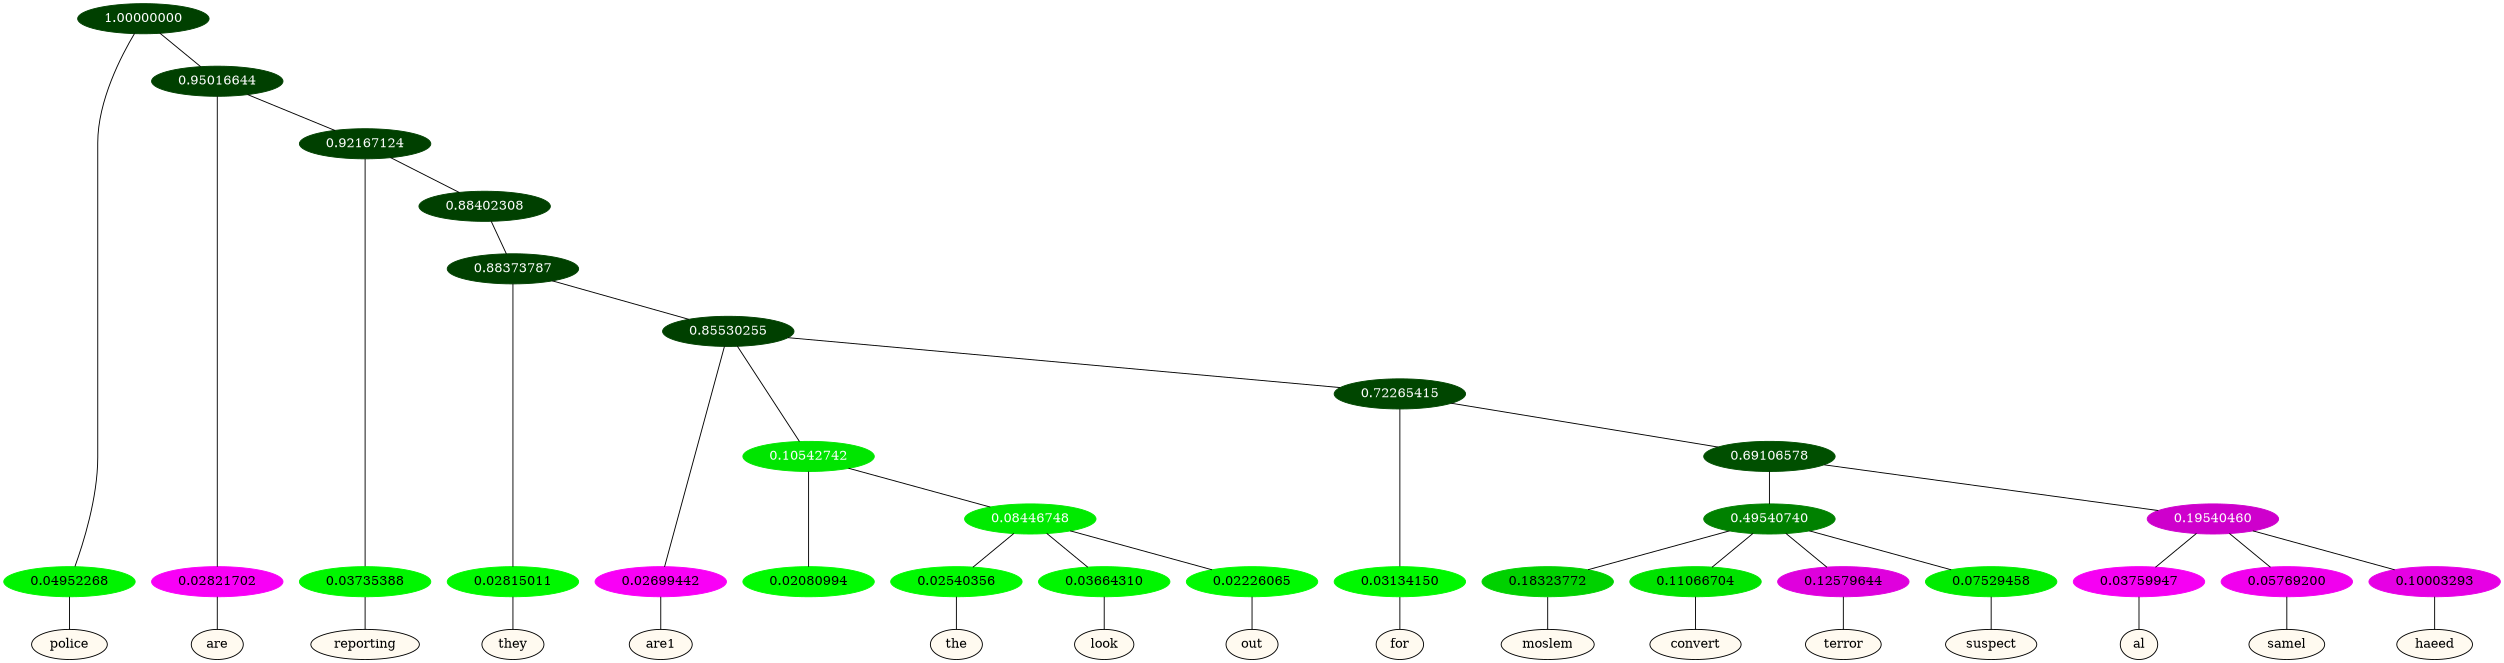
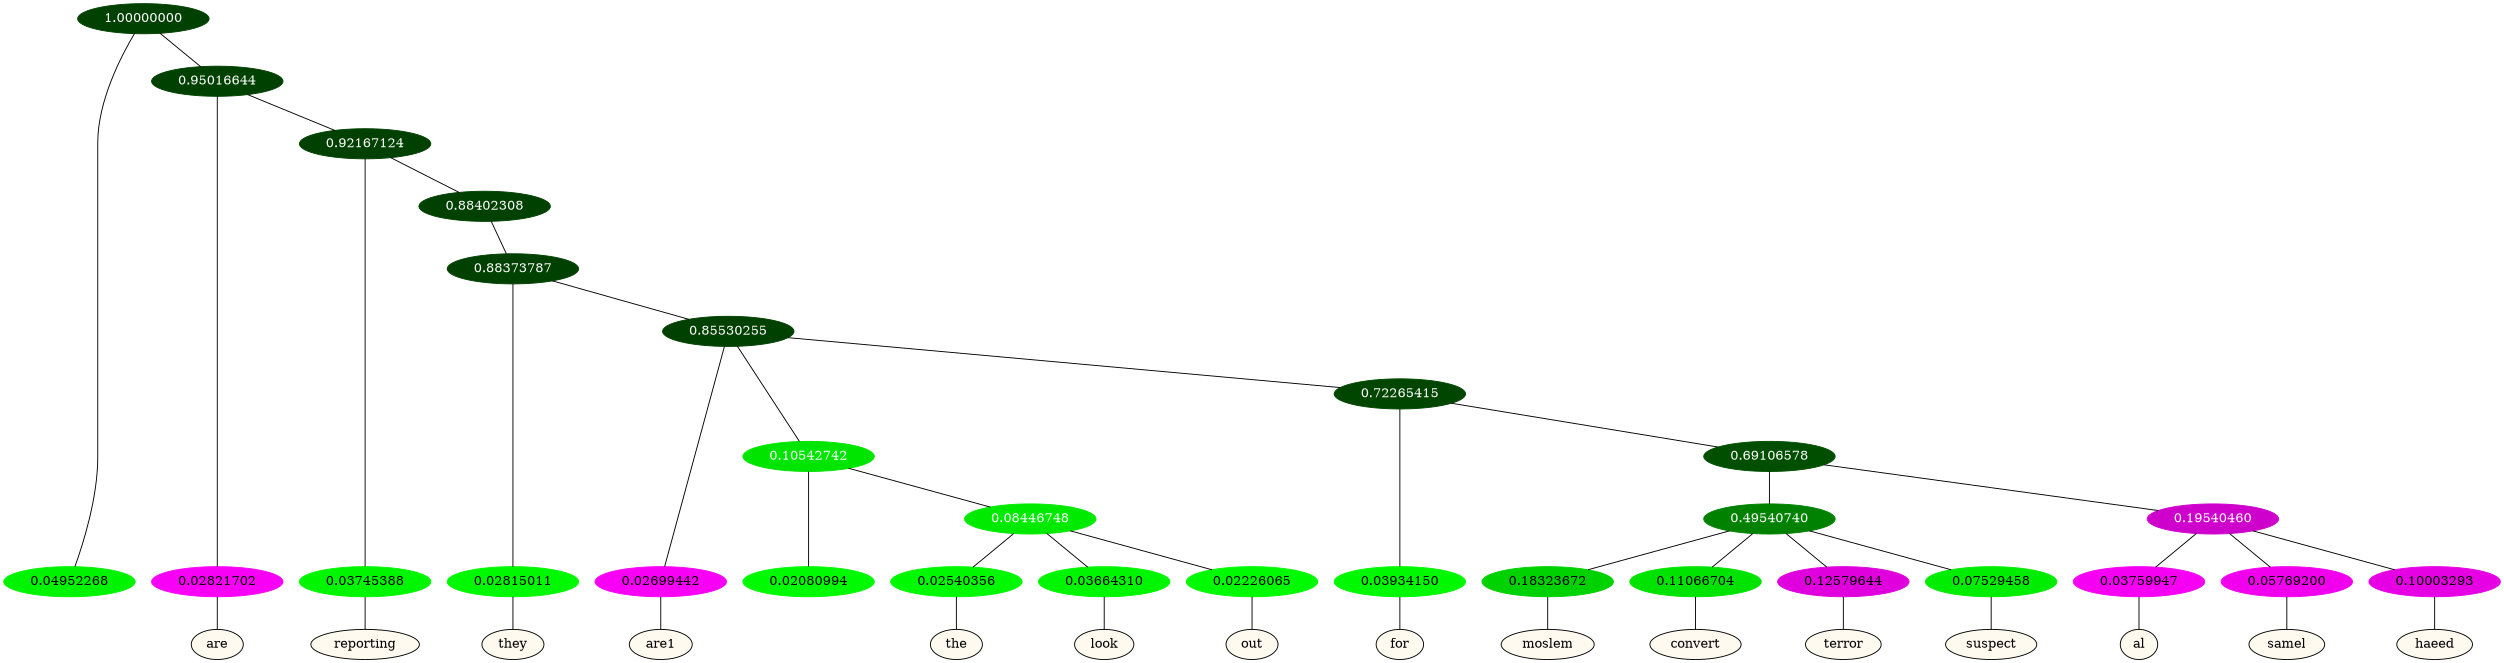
node "0.03735388": label "0.03735388" -> "0.03745388"
node "0.03134150": label "0.03134150" -> "0.03934150"
node "0.18323772": label "0.18323772" -> "0.18323672"
node "police": removed
